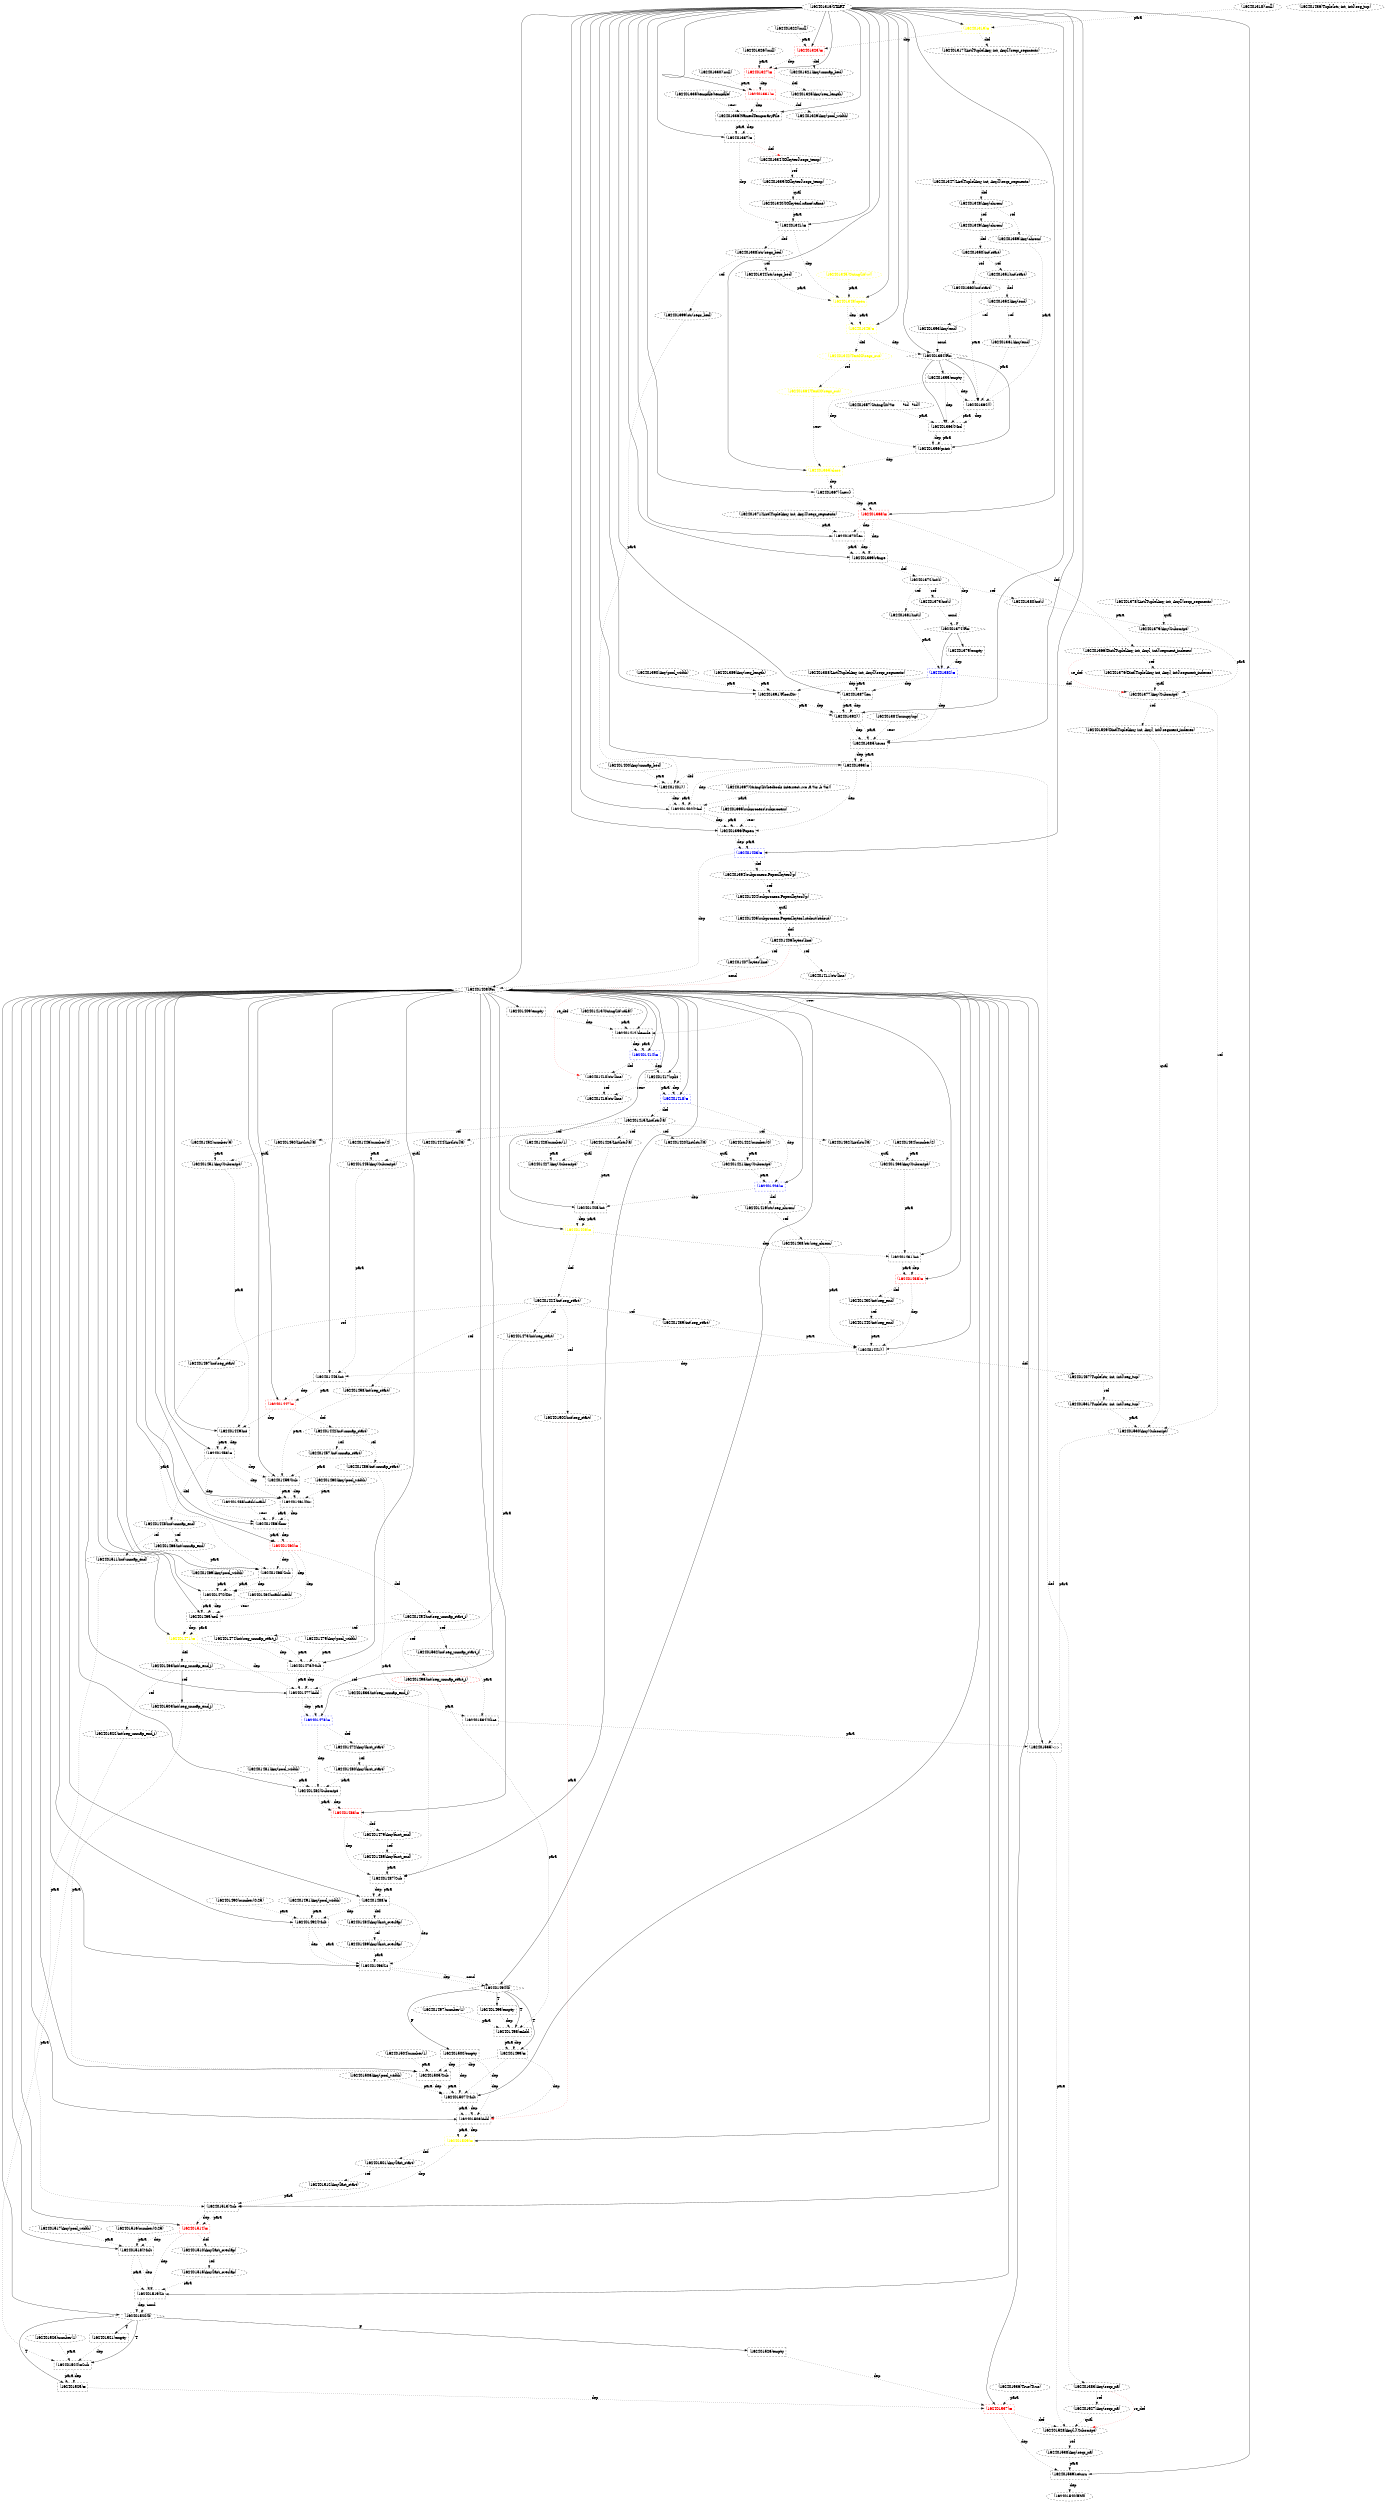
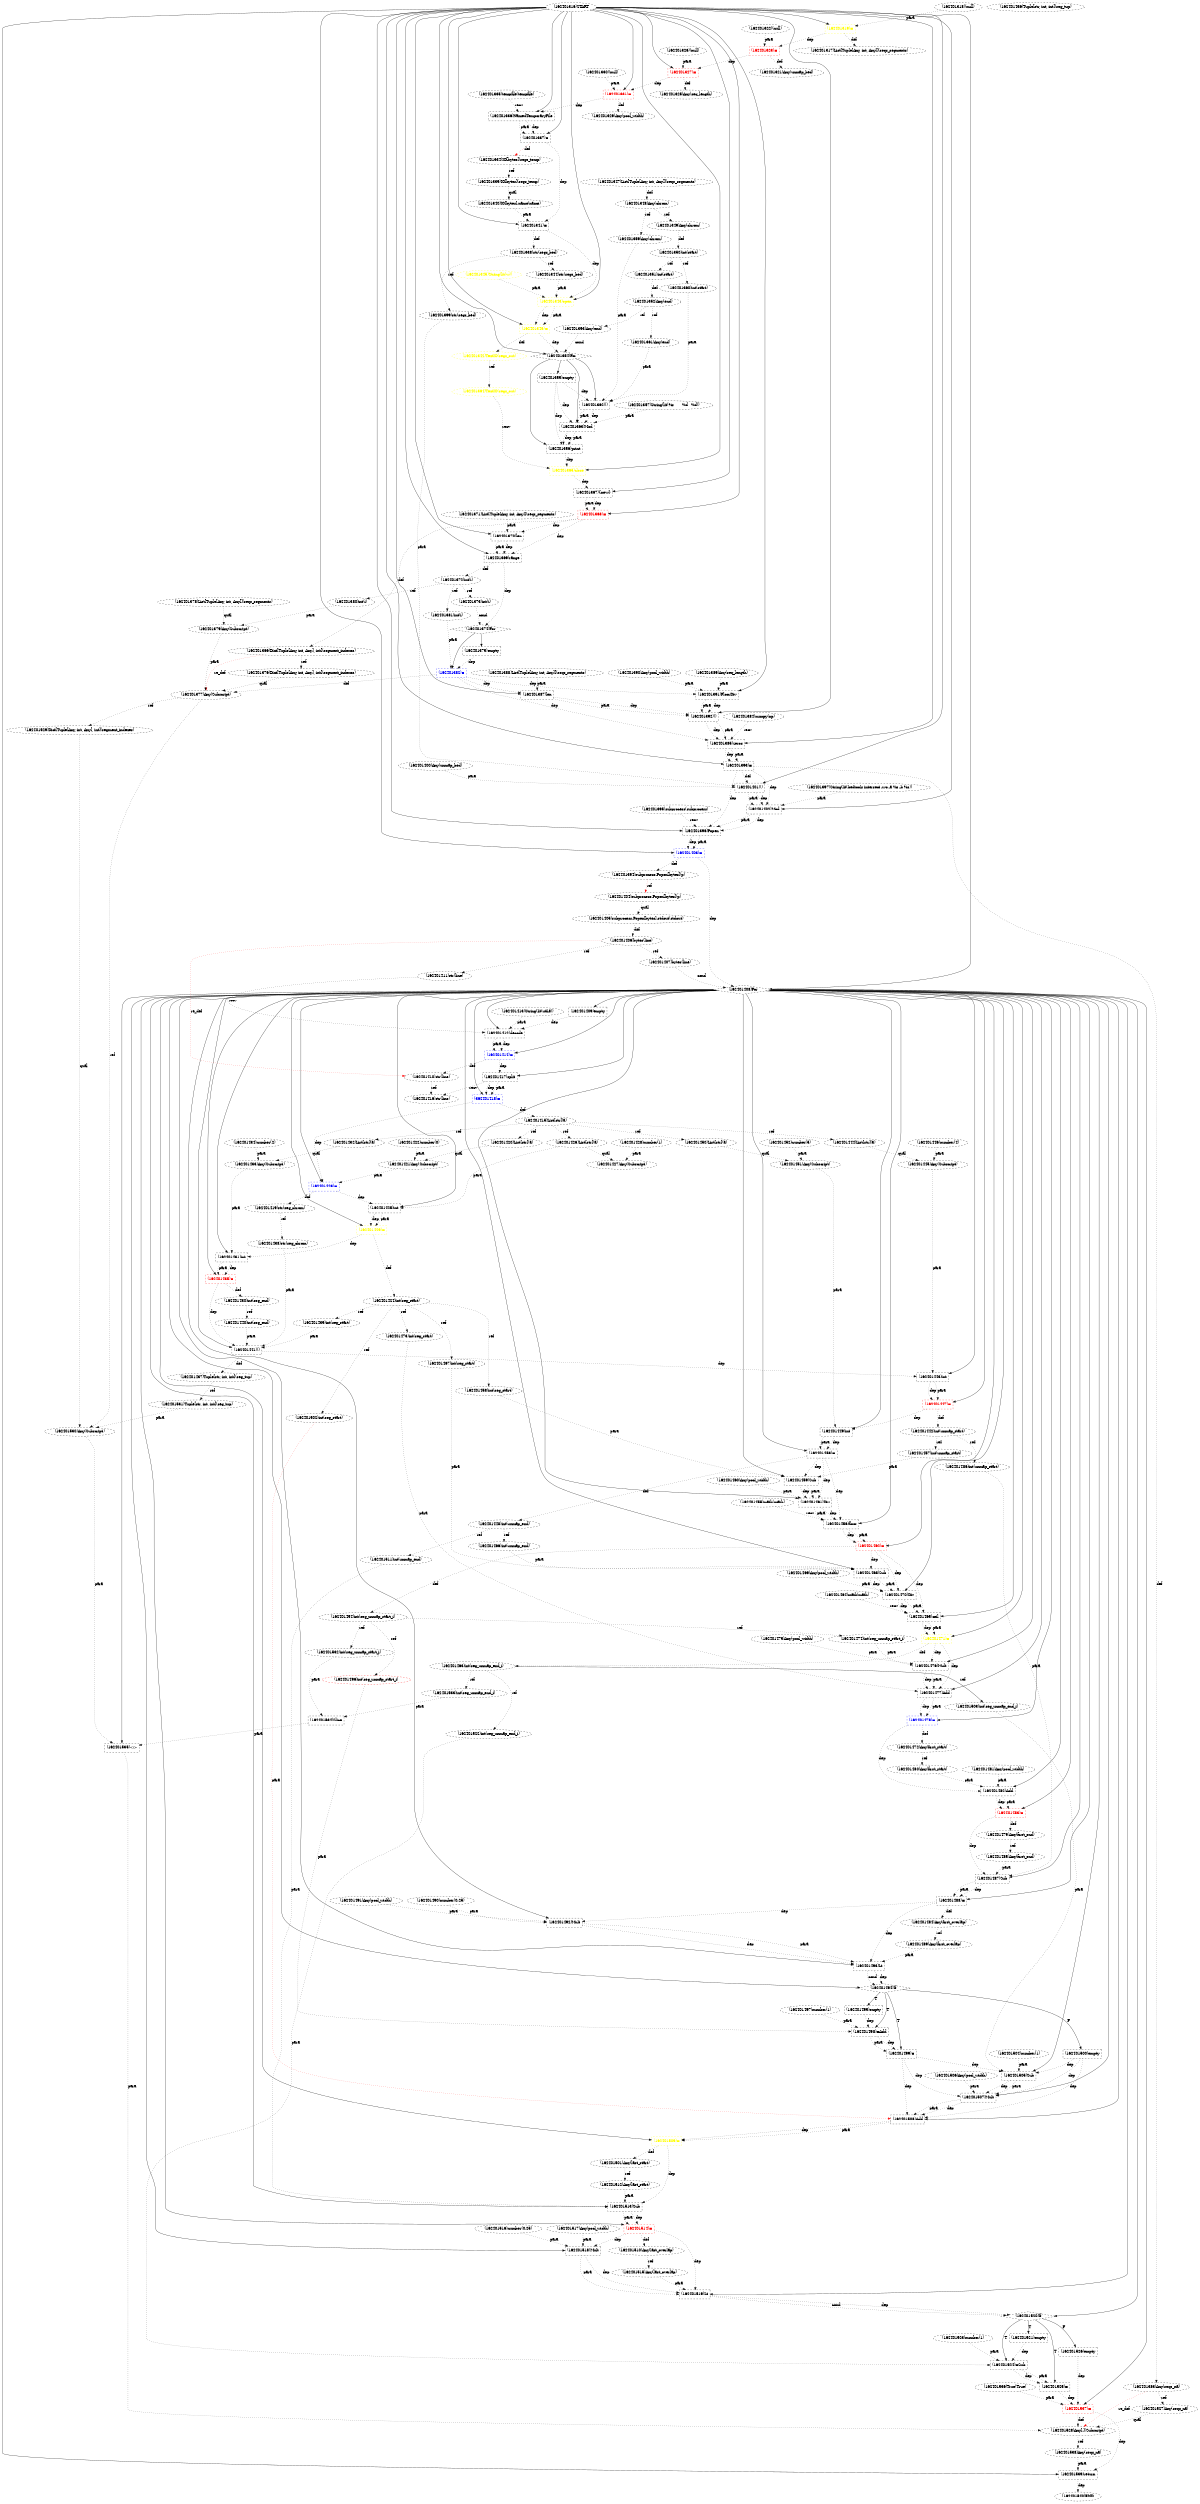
edge "(162401316)START" -> "(162401323)=": removed
edge "(162401394)subprocess.Popen[bytes](p)" -> "(162401404)subprocess.Popen[bytes](p)": color black -> red
node "(162401418)=": label "(162401418)=" -> "(362401418)="
node "(162401482)Subscript": label "(162401482)Subscript" -> "(162401482)Add"
